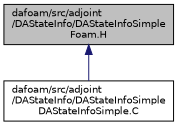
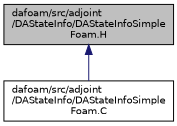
node "dafoam/src/adjoint /DAStateInfo/DAStateInfoSimple DAStateInfoSimple.C": label "dafoam/src/adjoint /DAStateInfo/DAStateInfoSimple DAStateInfoSimple.C" -> "dafoam/src/adjoint /DAStateInfo/DAStateInfoSimple Foam.C"
